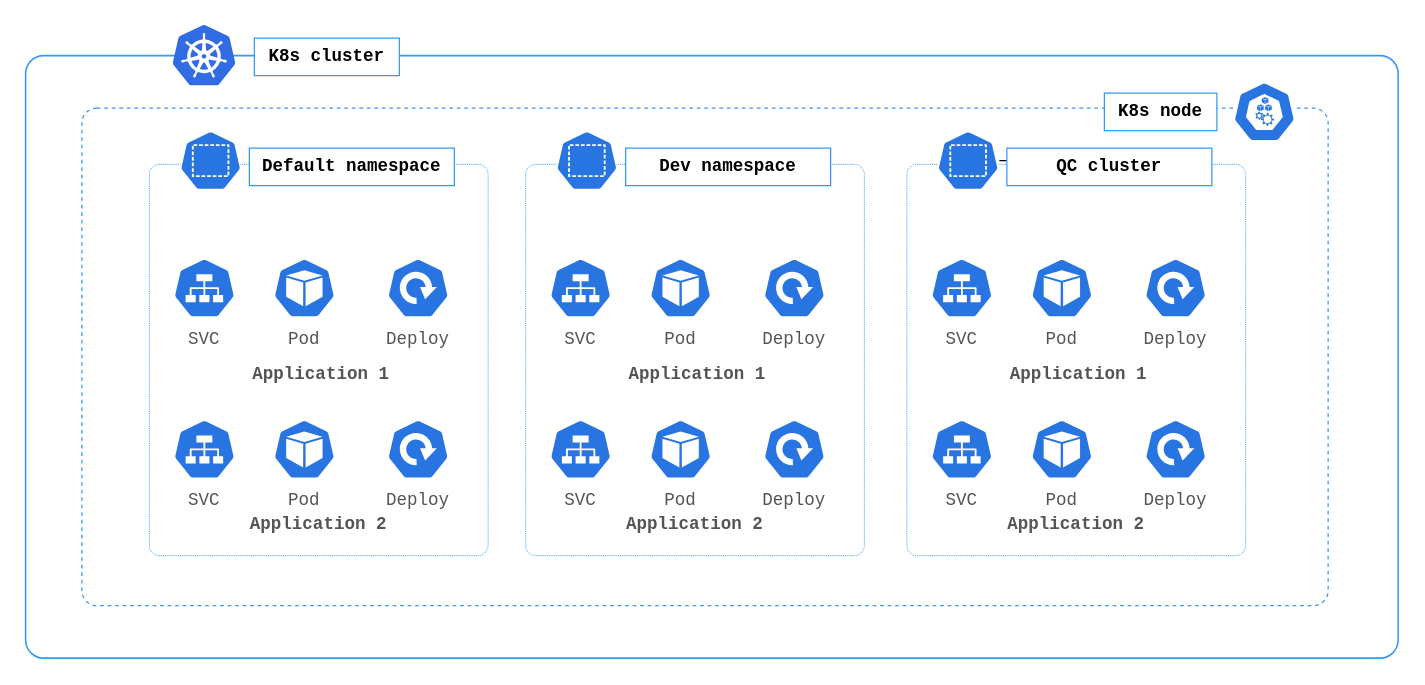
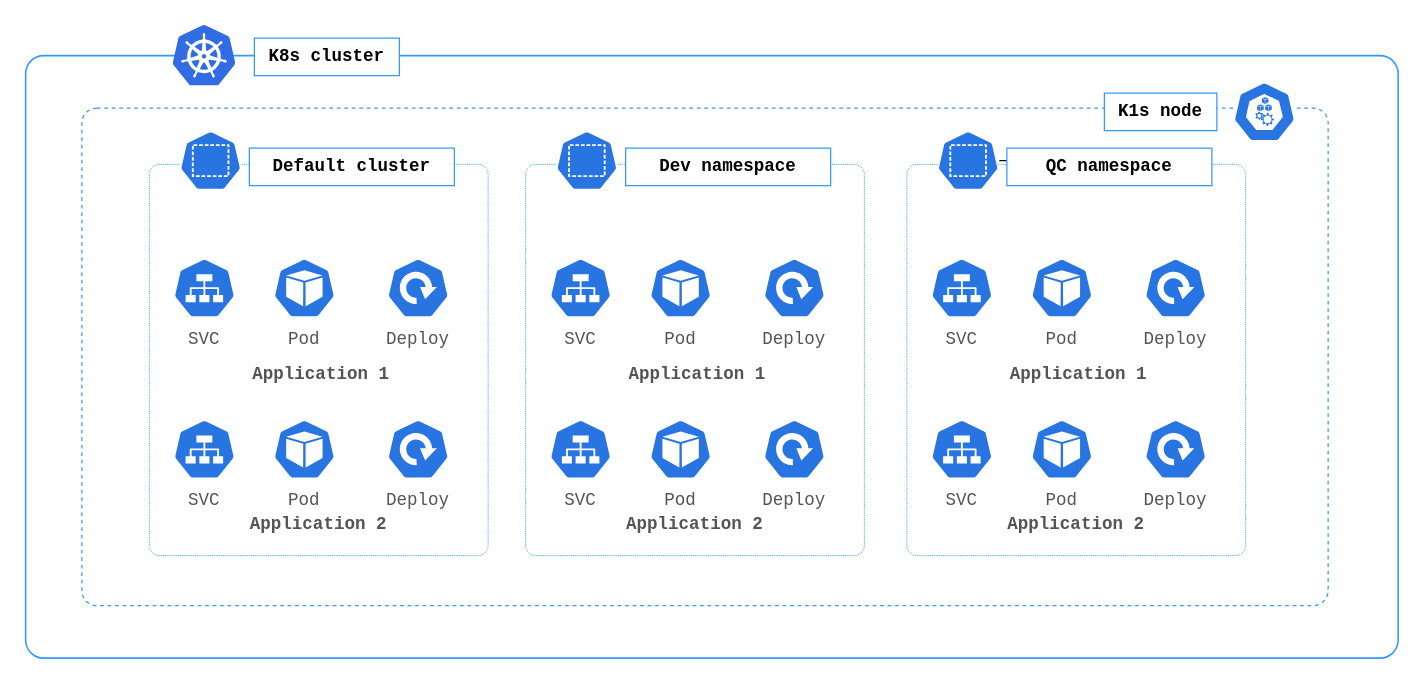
node "K8s node": label "K8s node" -> "K1s node"
node "Default namespace": label "Default namespace" -> "Default cluster"
node "QC cluster": label "QC cluster" -> "QC namespace"
